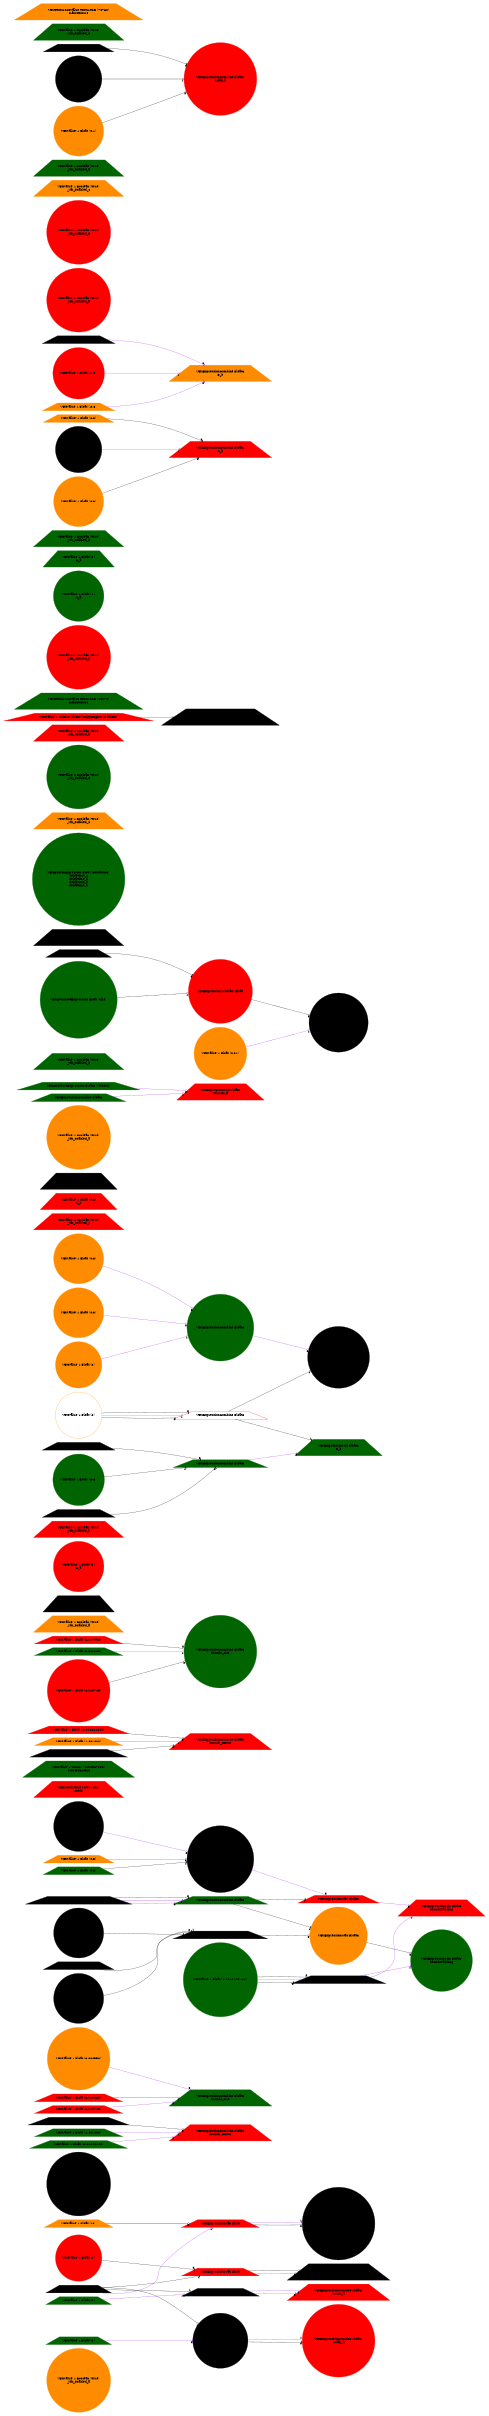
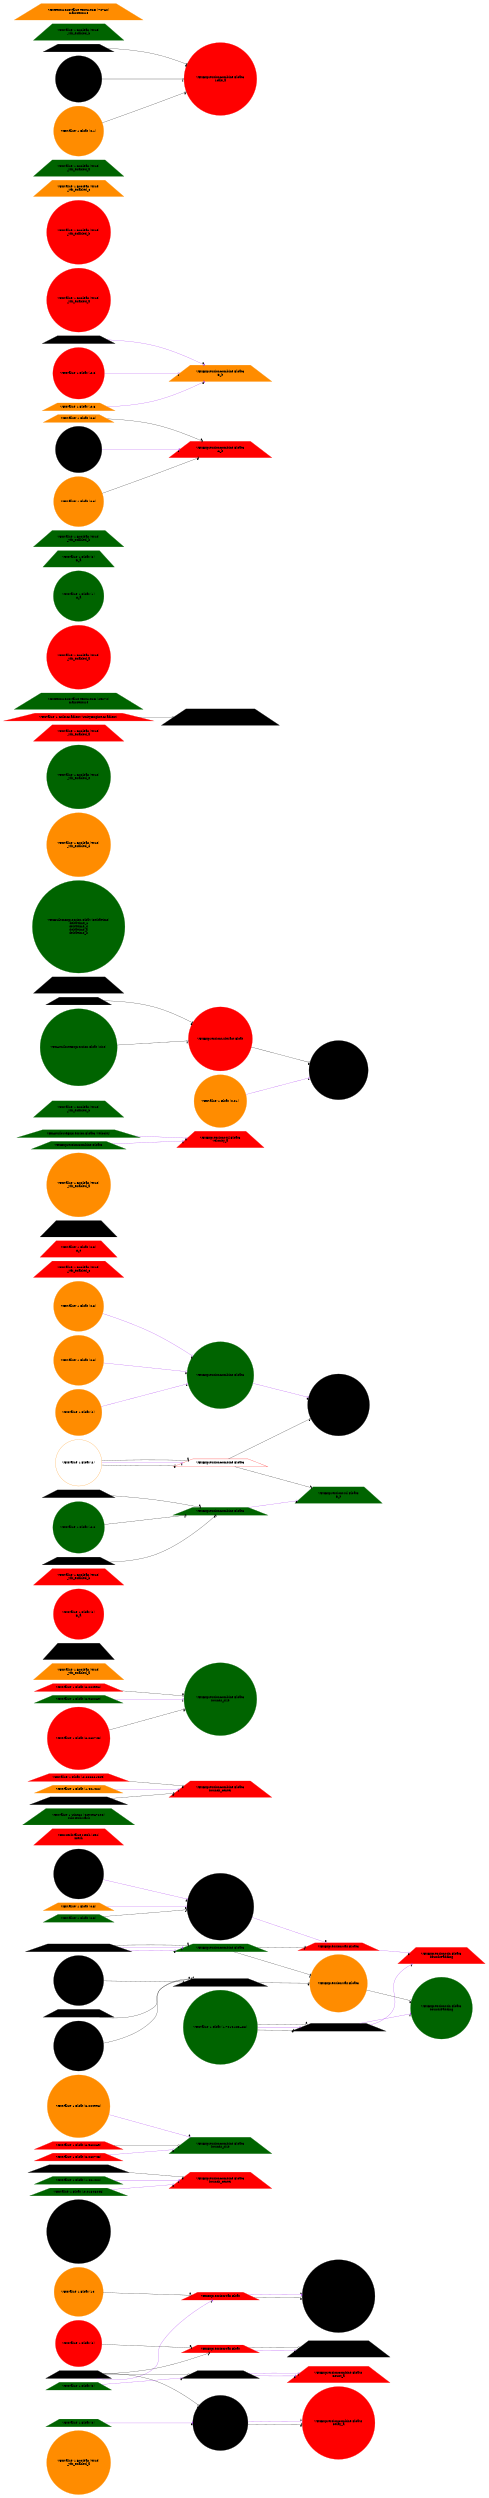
node "VFXValue`1 Boolean (True) _vfx_enabled_d": shape trapezium -> circle
node "VFXValue`1 Float (10)": shape trapezium -> circle
